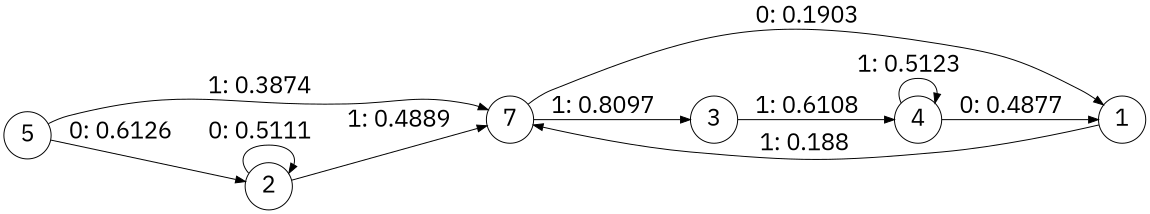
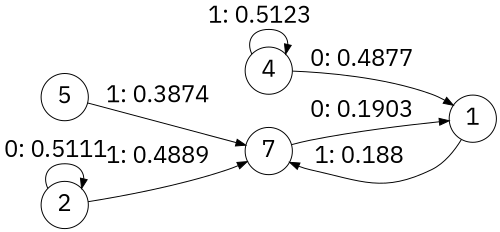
node "3": removed
edge "5" -> "2": removed, label "0: 0.6126"
